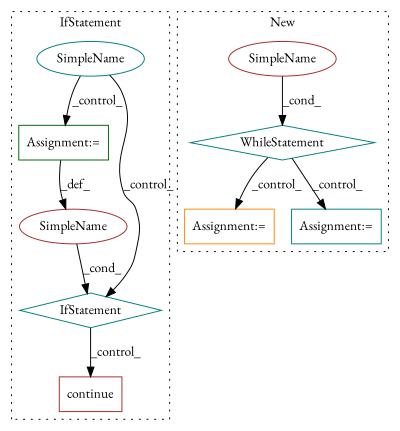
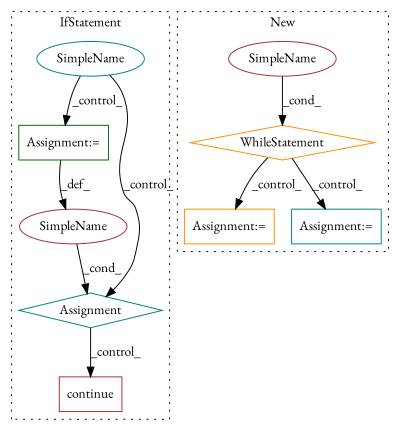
node "WhileStatement": color teal -> darkorange
node "IfStatement": label "IfStatement" -> "Assignment"
